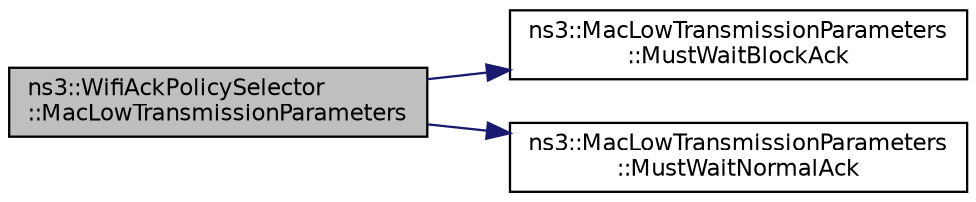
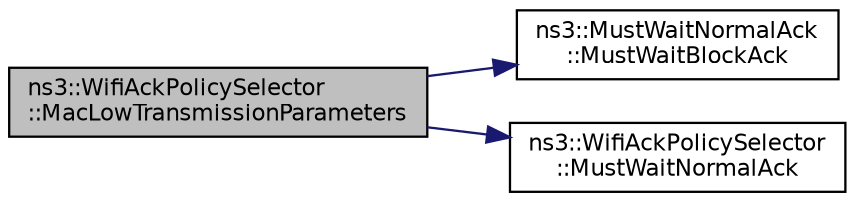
node "ns3::MacLowTransmissionParameters ::MustWaitBlockAck": label "ns3::MacLowTransmissionParameters ::MustWaitBlockAck" -> "ns3::MustWaitNormalAck ::MustWaitBlockAck"
node "ns3::MacLowTransmissionParameters ::MustWaitNormalAck": label "ns3::MacLowTransmissionParameters ::MustWaitNormalAck" -> "ns3::WifiAckPolicySelector ::MustWaitNormalAck"
